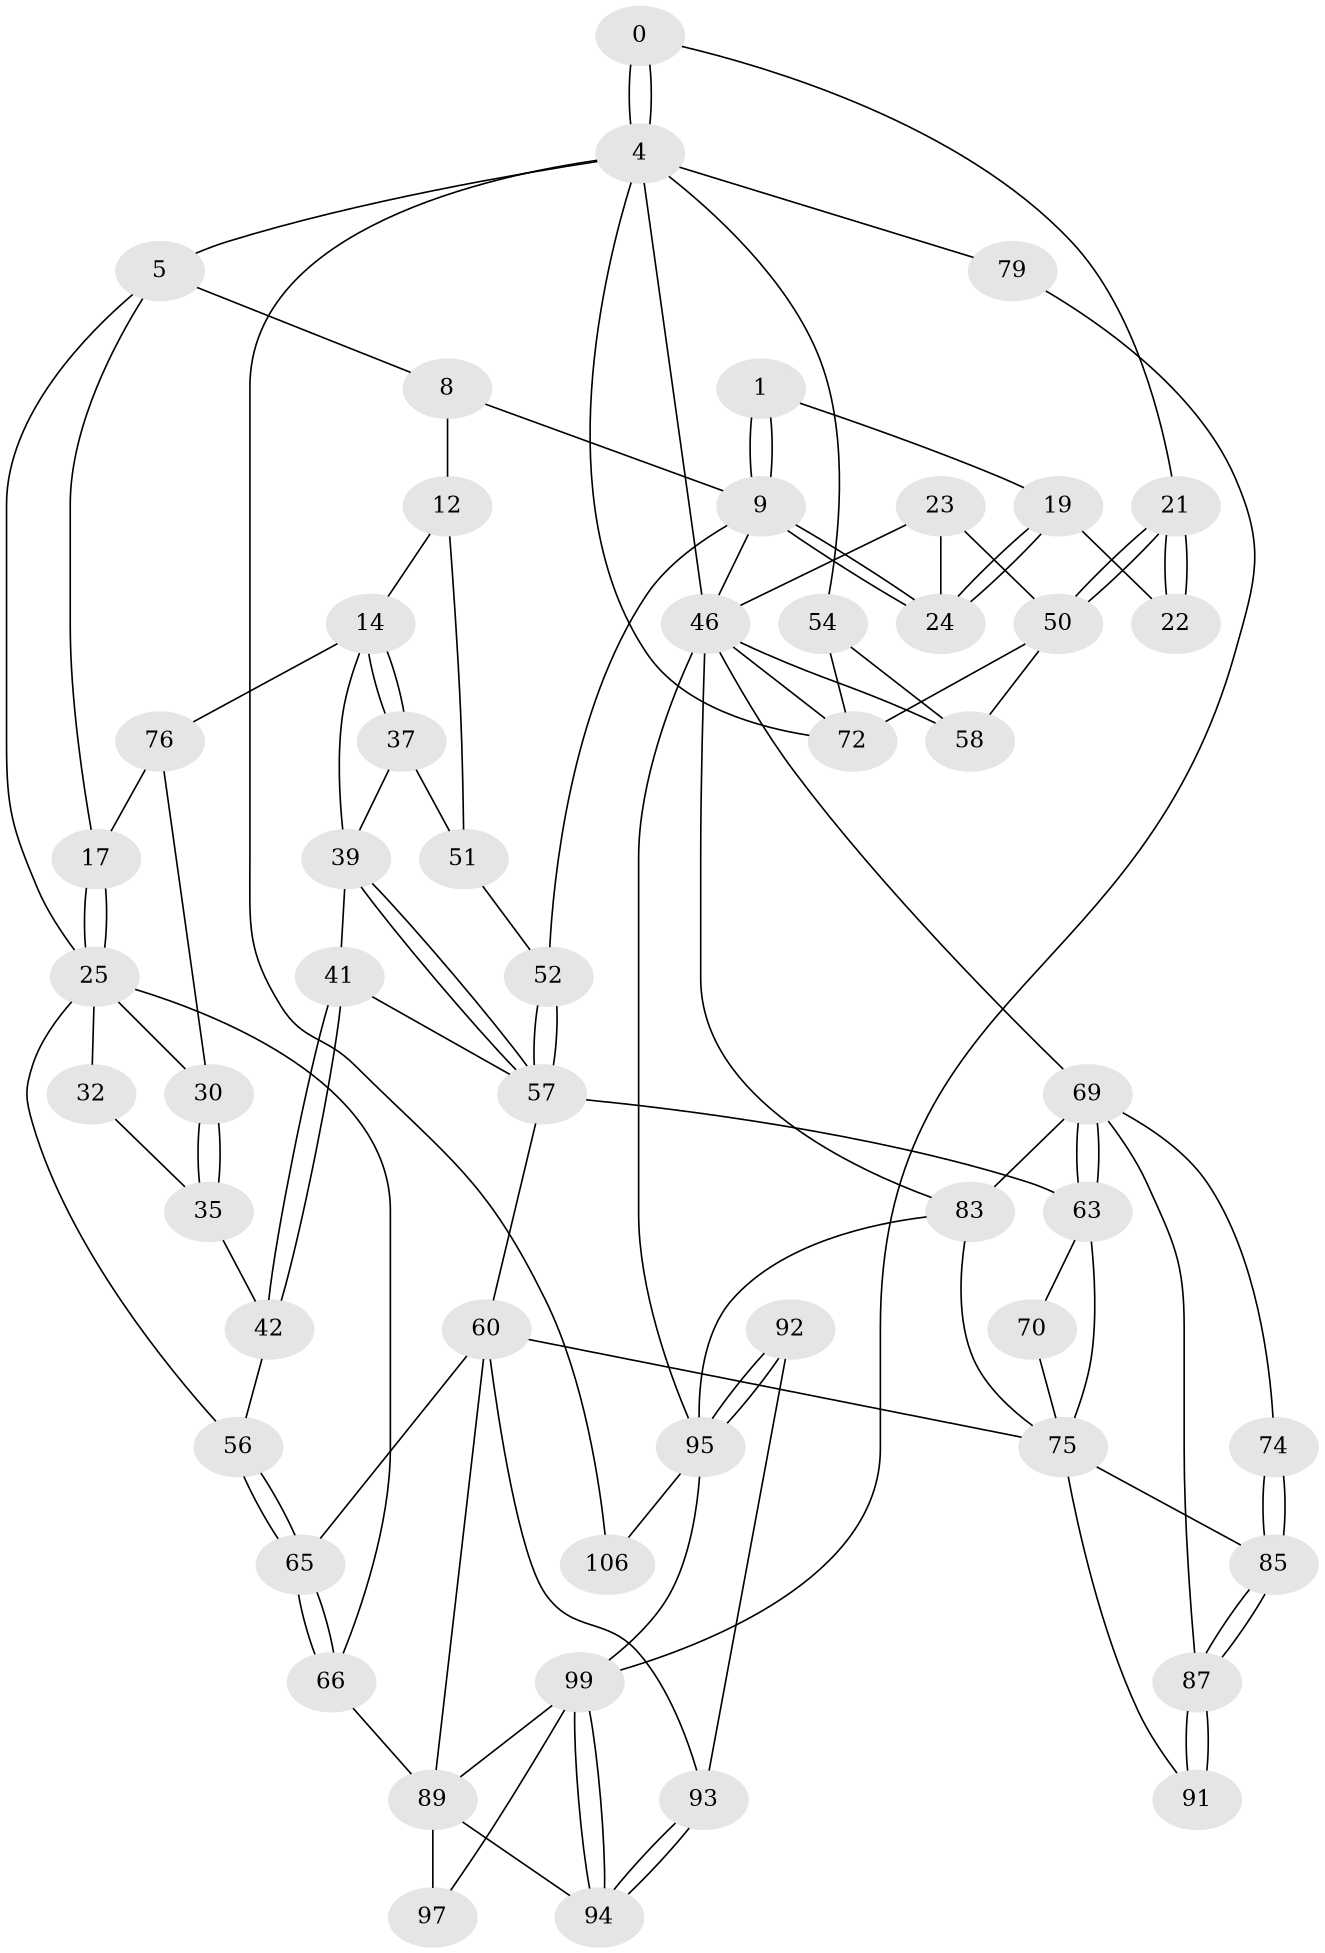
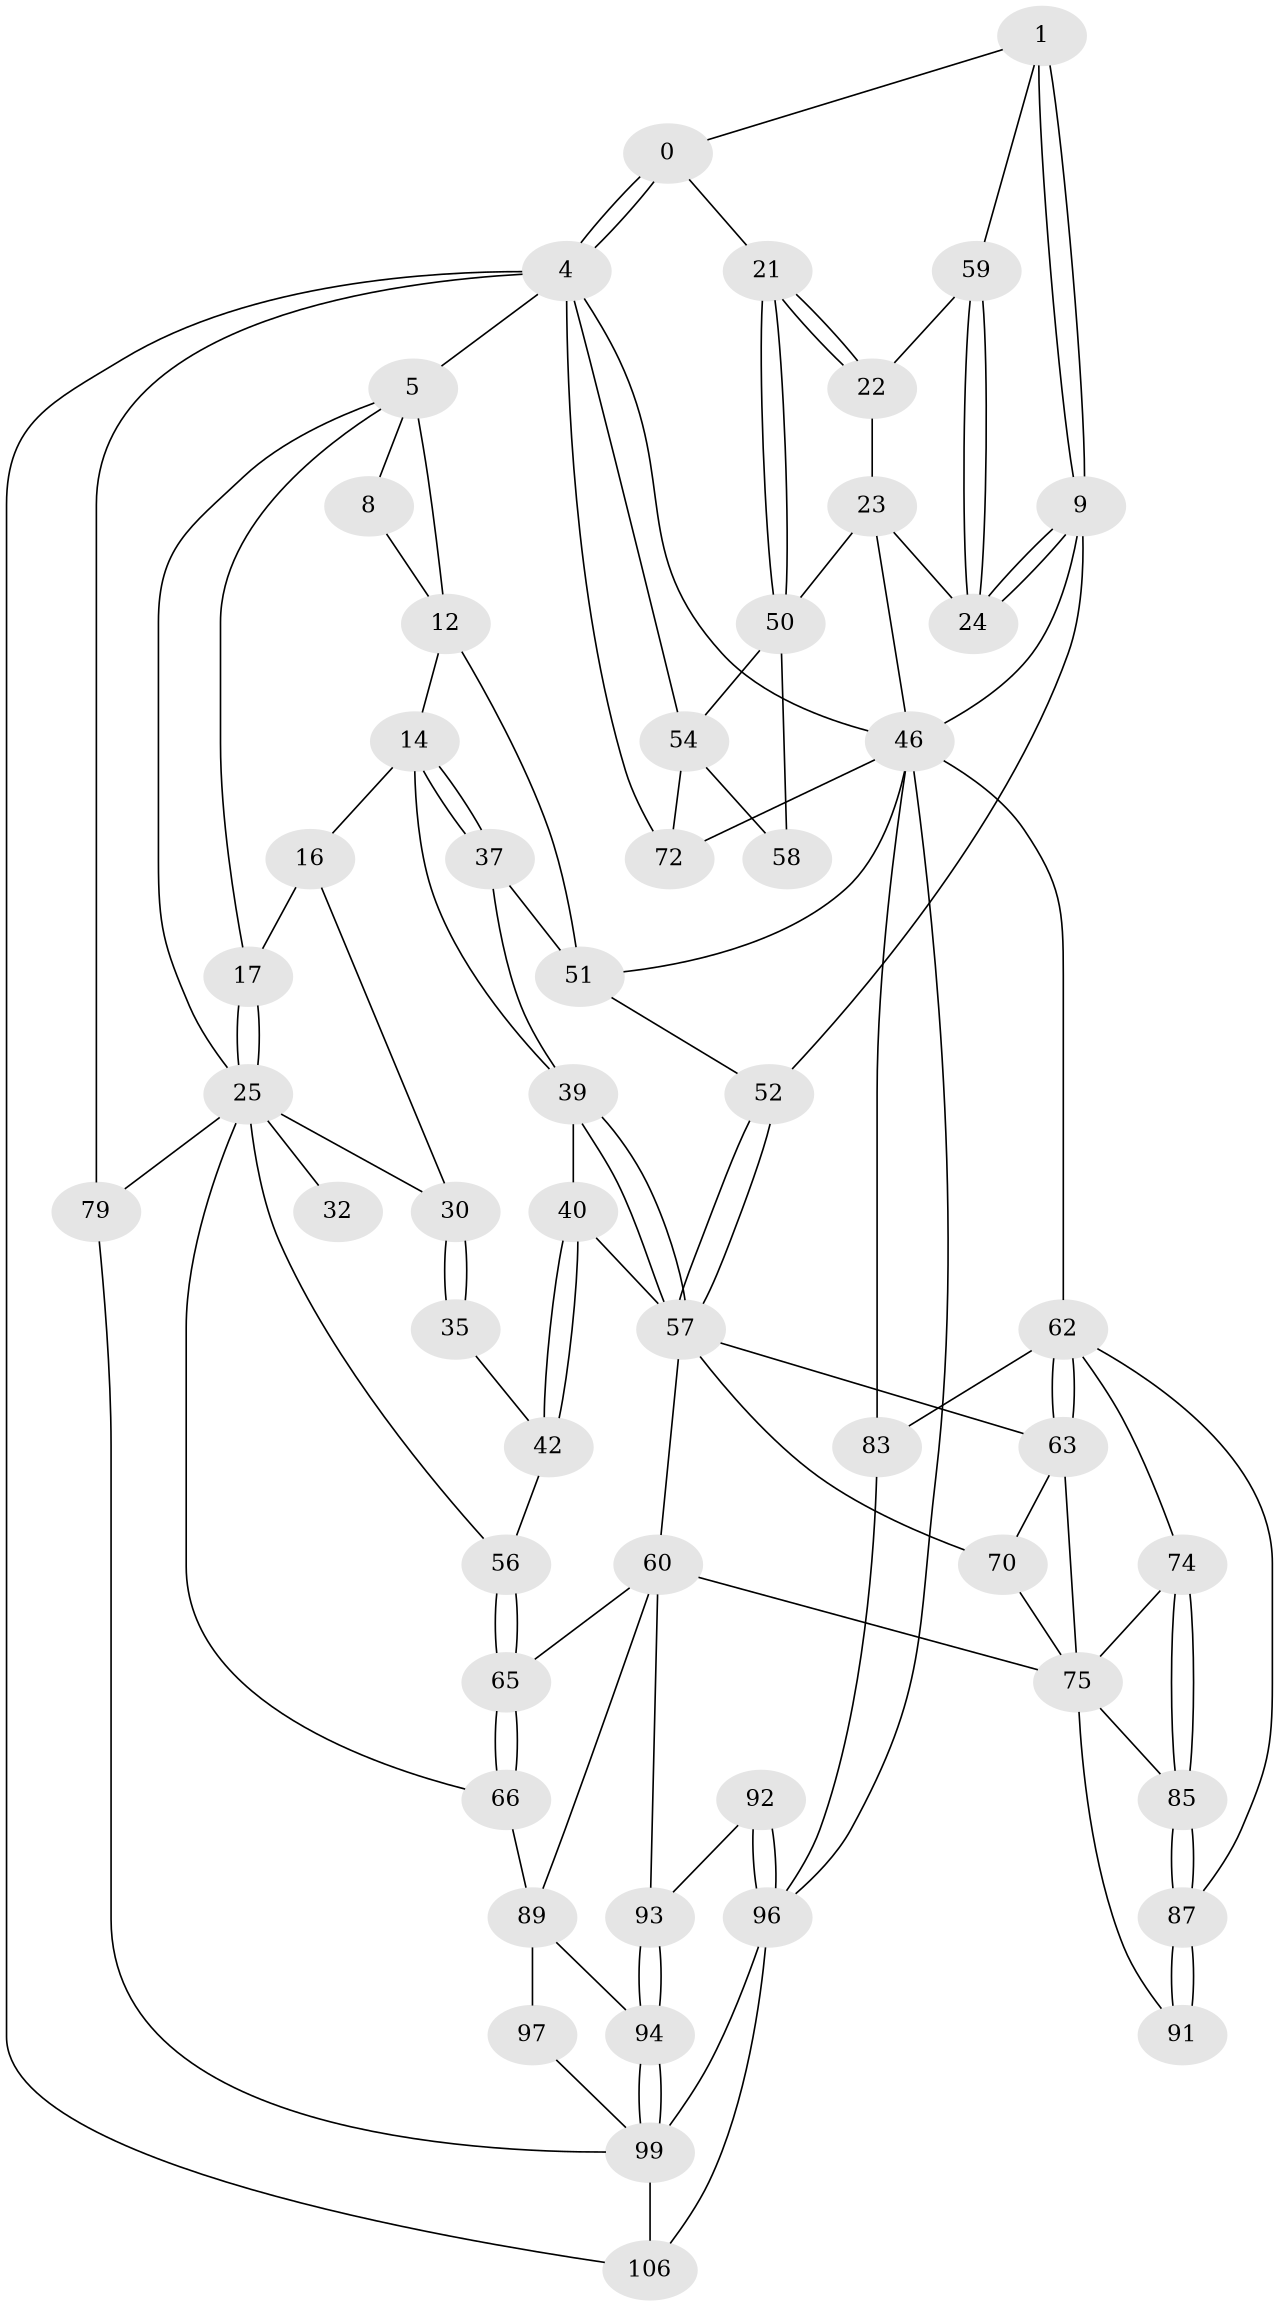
edge "1" -- "0": added
edge "8" -- "9": removed
edge "22" -- "23": added
edge "5" -- "12": added
node "19": label "19" -> "59"
edge "46" -- "58": now "46" -- "51"
edge "50" -- "72": now "50" -- "54"
node "76": label "76" -> "16"
node "41": label "41" -> "40"
node "69": label "69" -> "62"
edge "32" -- "35": removed
edge "25" -- "79": added
edge "83" -- "75": now "74" -- "75"
node "95": label "95" -> "96"
edge "57" -- "70": added
edge "99" -- "89": now "99" -- "106"
